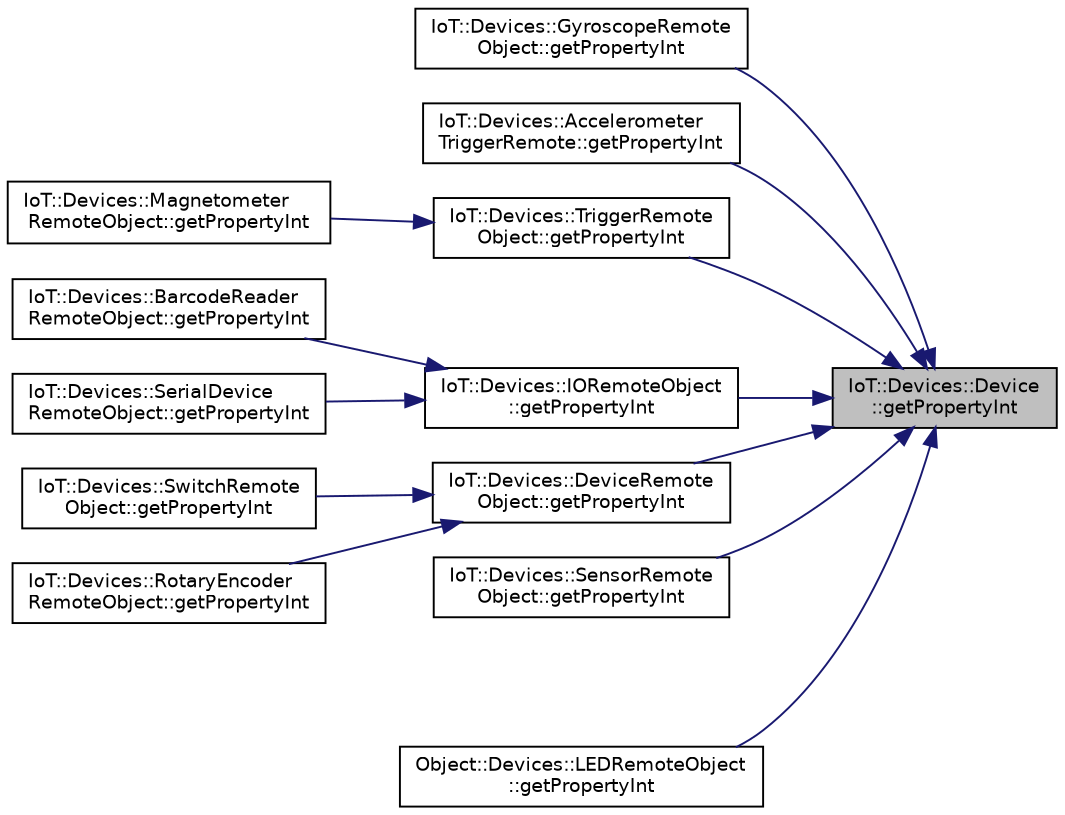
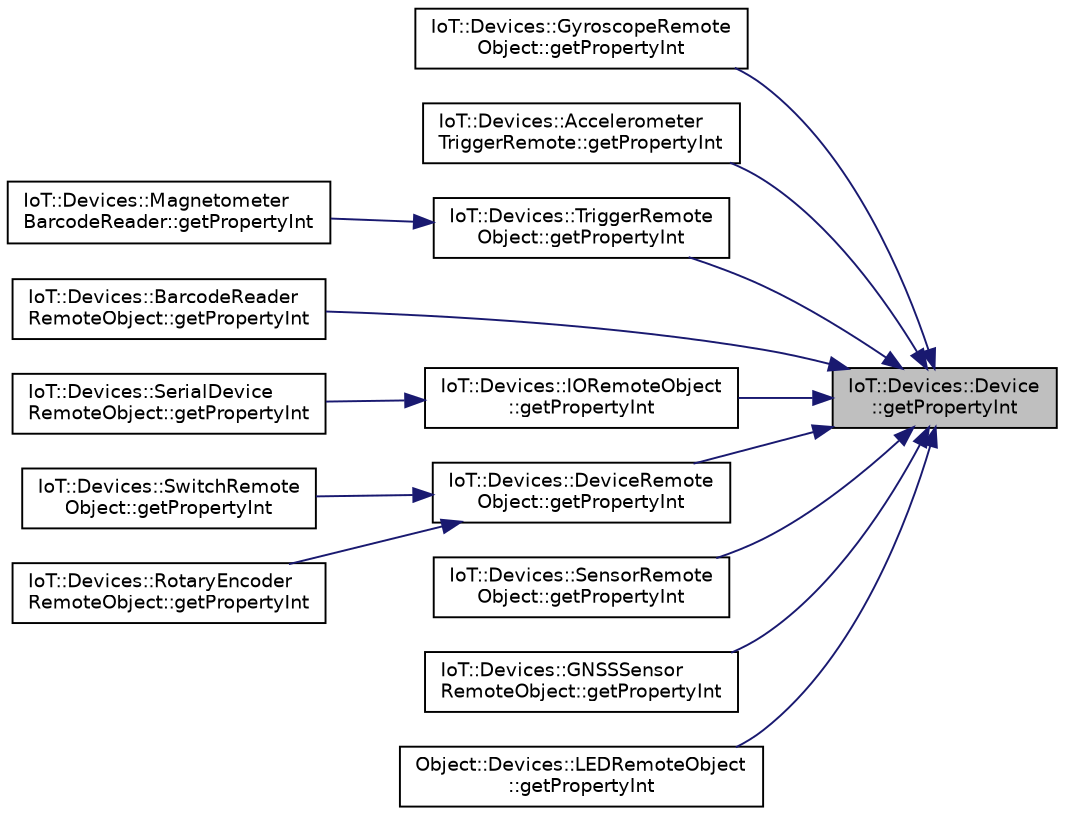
node "IoT::Devices::Magnetometer RemoteObject::getPropertyInt": label "IoT::Devices::Magnetometer RemoteObject::getPropertyInt" -> "IoT::Devices::Magnetometer BarcodeReader::getPropertyInt"
edge "IoT::Devices::BarcodeReader RemoteObject::getPropertyInt" -> "IoT::Devices::IORemoteObject ::getPropertyInt": now "IoT::Devices::BarcodeReader RemoteObject::getPropertyInt" -> "IoT::Devices::Device ::getPropertyInt"
node "IoT::Devices::GNSSSensor RemoteObject::getPropertyInt": added
